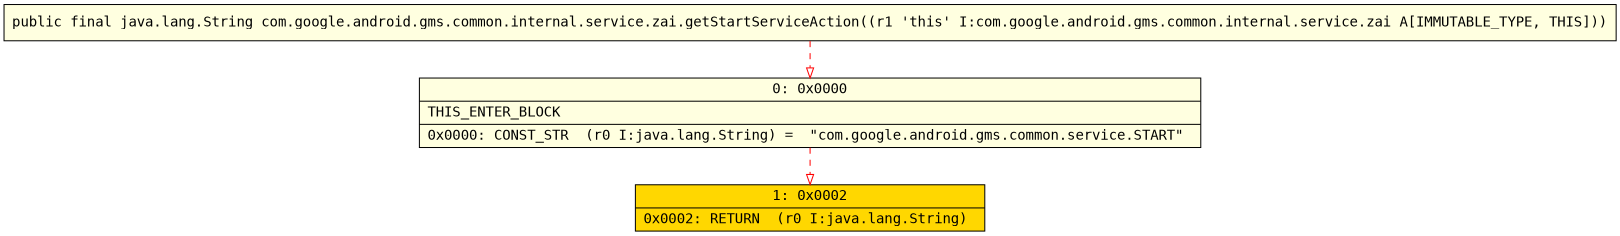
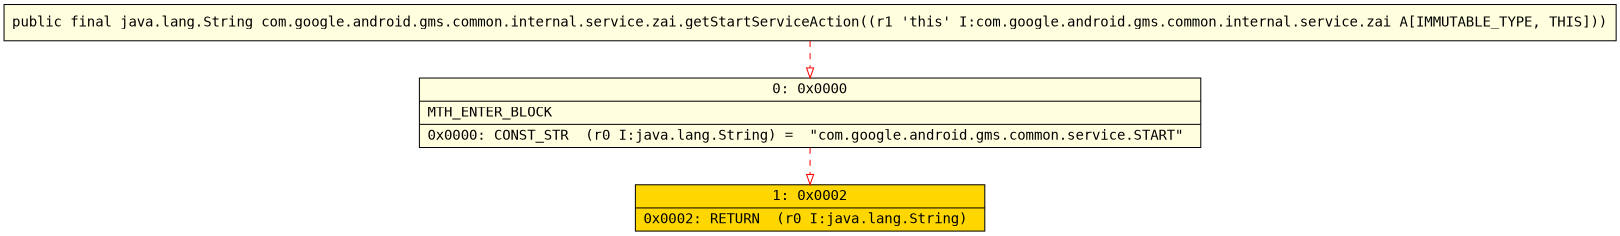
node "0: 0x0000": text "THIS_ENTER_BLOCK" -> "MTH_ENTER_BLOCK"
